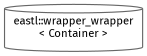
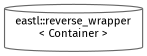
node "eastl::wrapper_wrapper < Container >": label "eastl::wrapper_wrapper < Container >" -> "eastl::reverse_wrapper < Container >"
